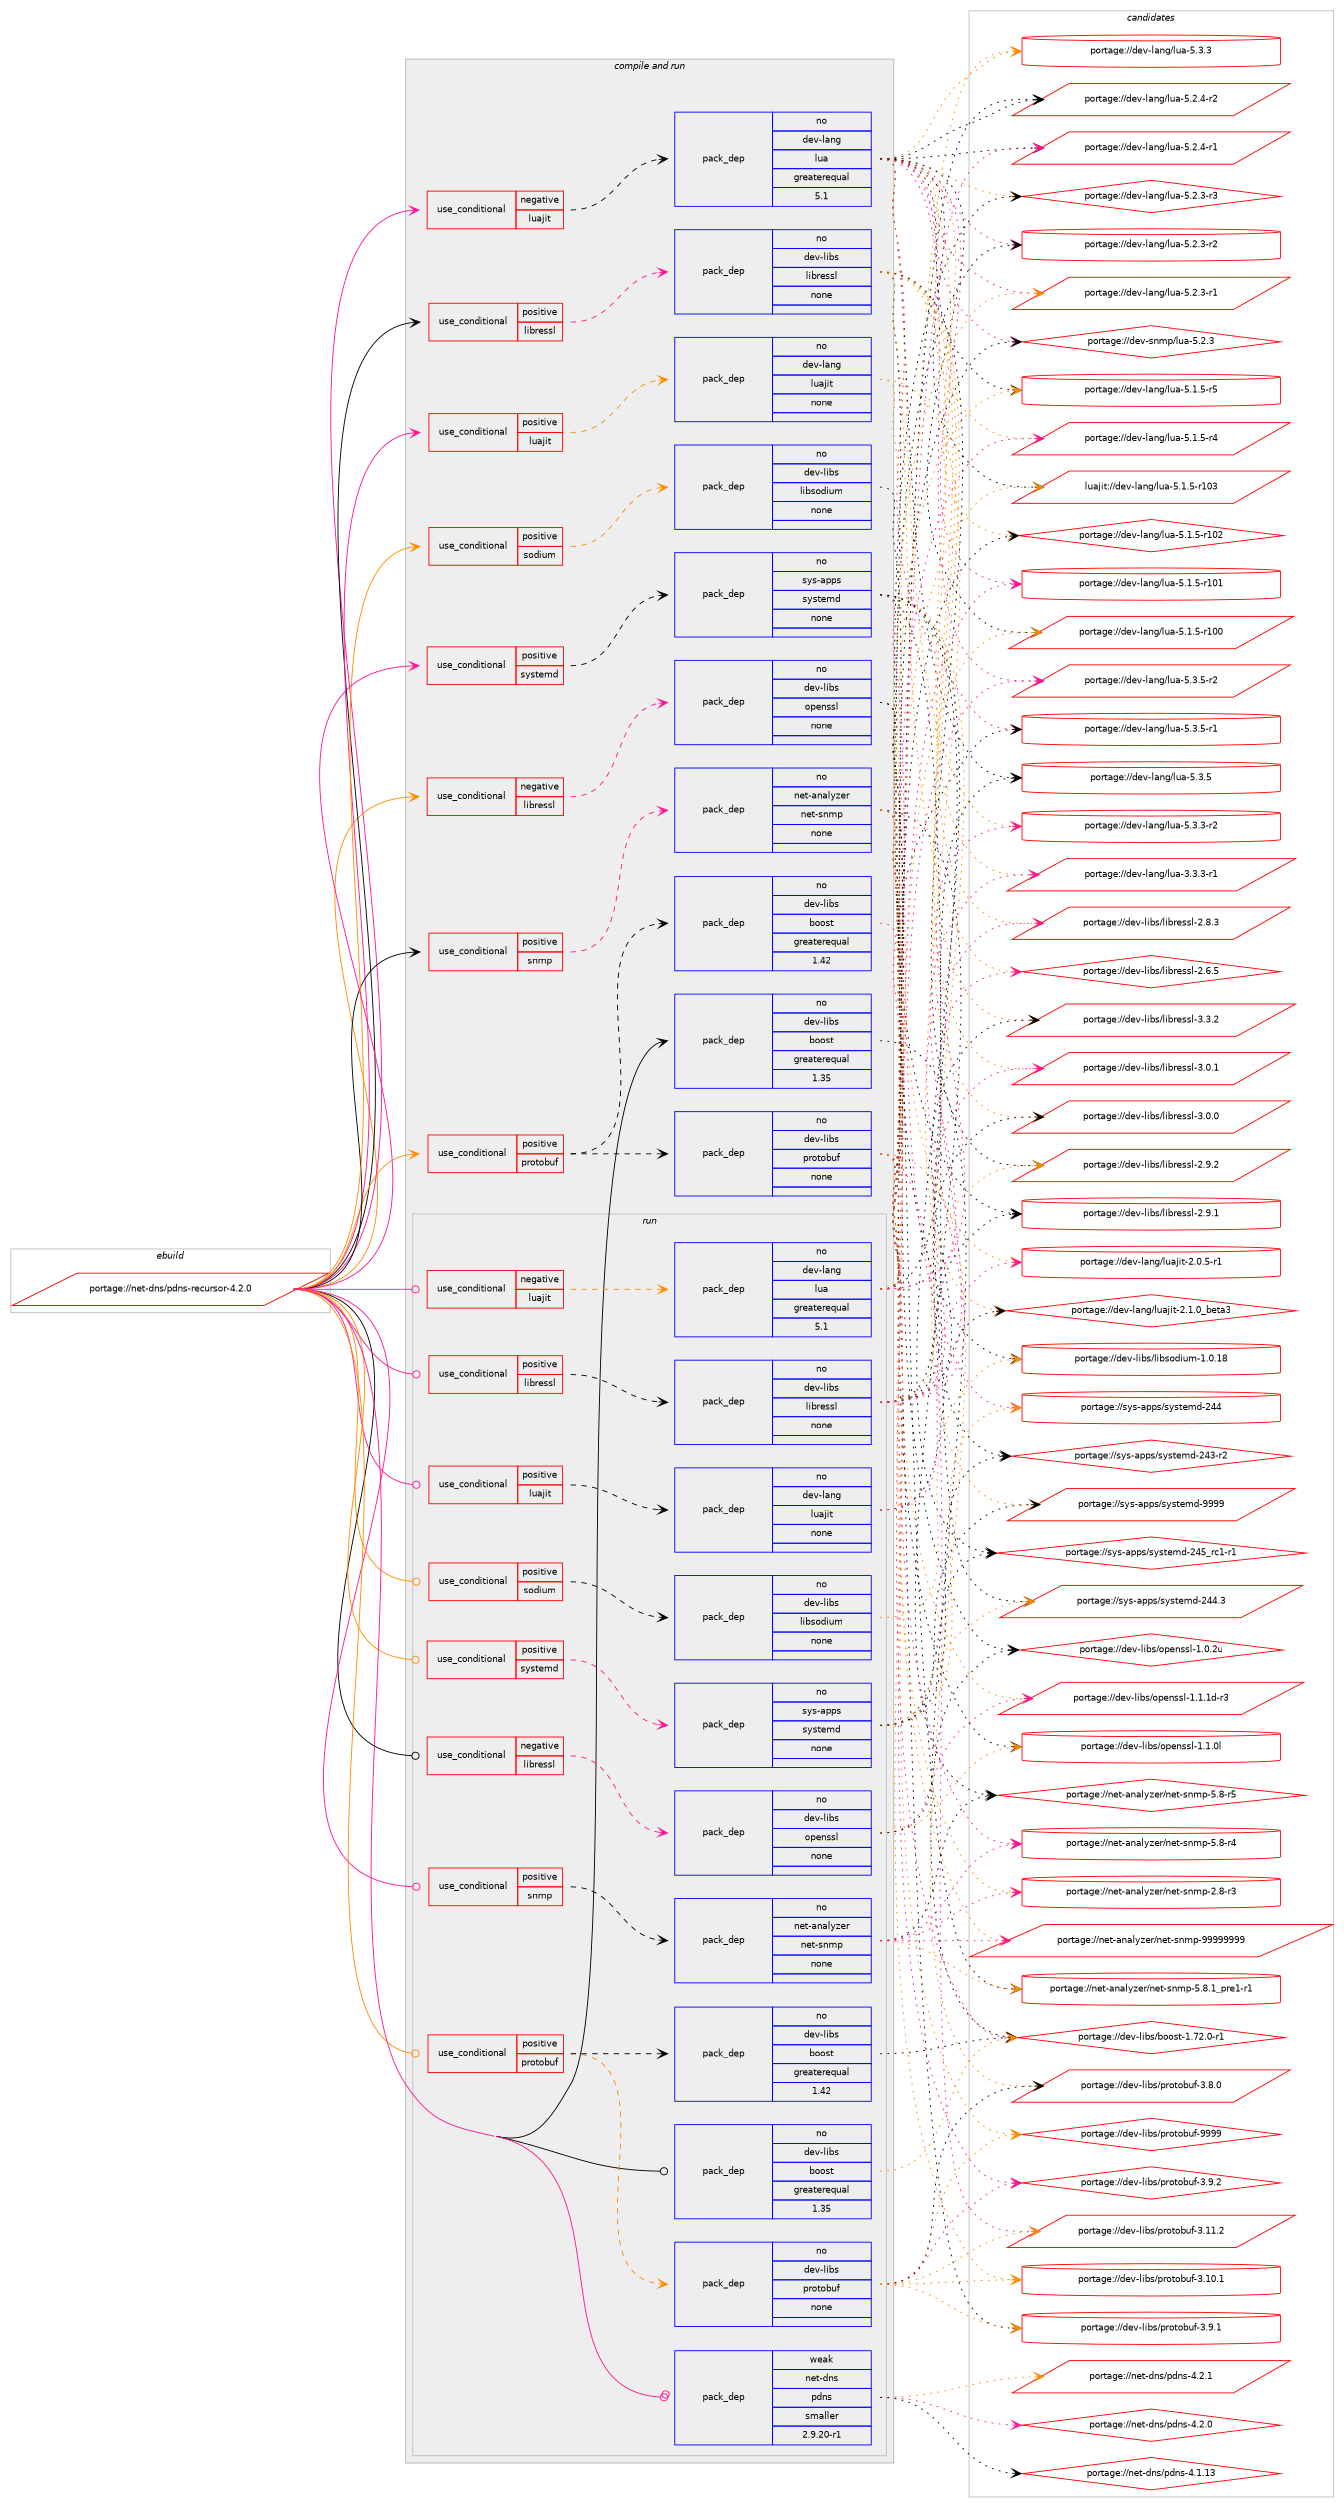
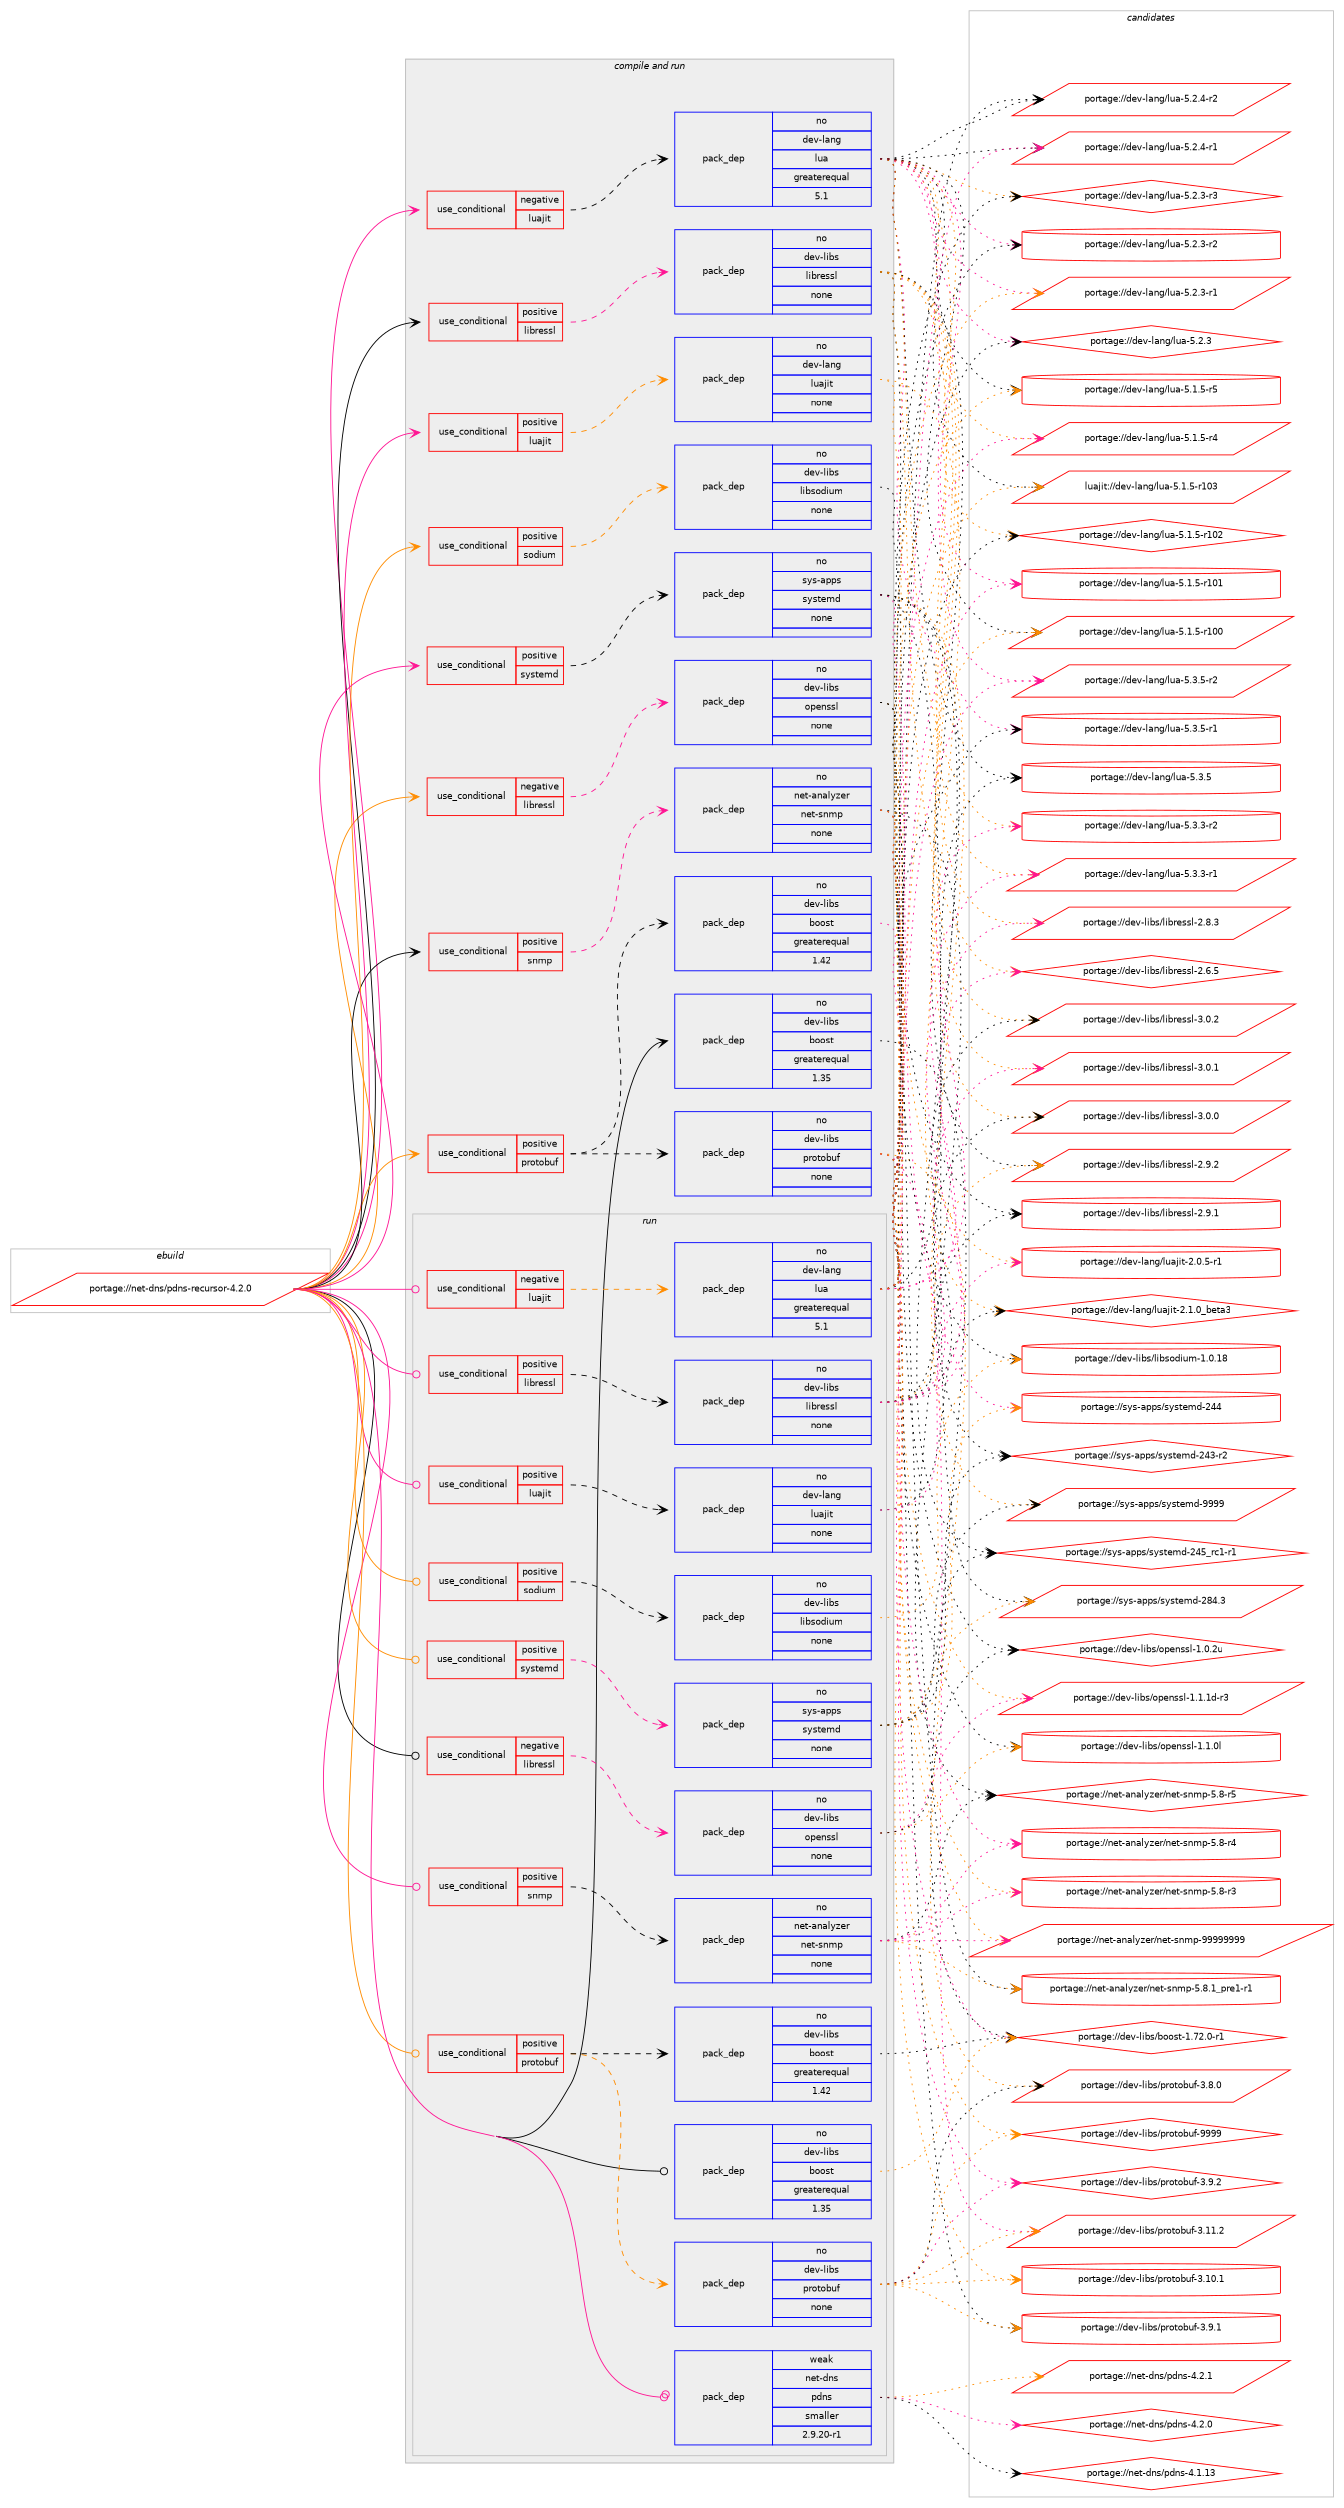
node "portage://dev-lang/lua-5.3.3": removed
node "portage://dev-snmp/lua-5.2.3": label "portage://dev-snmp/lua-5.2.3" -> "portage://dev-lang/lua-5.2.3"
node "portage://dev-lang/lua-3.3.3-r1": label "portage://dev-lang/lua-3.3.3-r1" -> "portage://dev-lang/lua-5.3.3-r1"
node "portage://dev-libs/libressl-3.3.2": label "portage://dev-libs/libressl-3.3.2" -> "portage://dev-libs/libressl-3.0.2"
node "portage://sys-apps/systemd-244.3": label "portage://sys-apps/systemd-244.3" -> "portage://sys-apps/systemd-284.3"
node "portage://net-analyzer/net-snmp-2.8-r3": label "portage://net-analyzer/net-snmp-2.8-r3" -> "portage://net-analyzer/net-snmp-5.8-r3"
